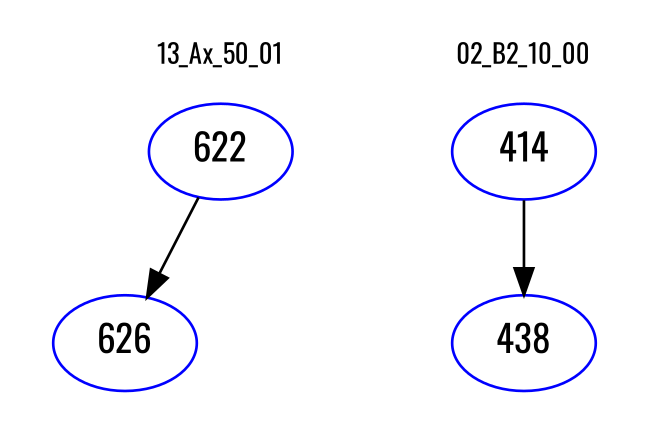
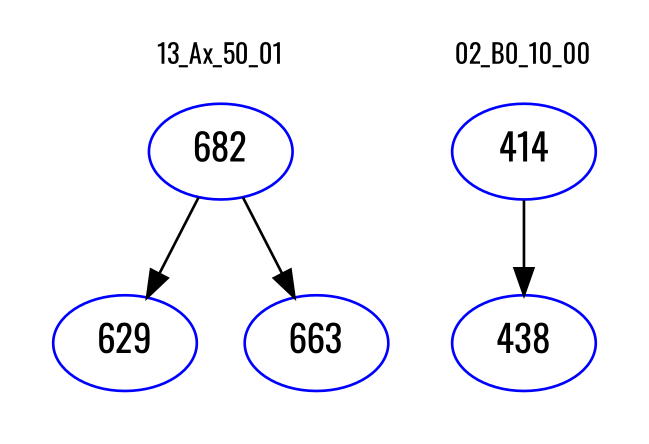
cluster "02_B2_10_00": label "02_B2_10_00" -> "02_B0_10_00"
node "622": label "622" -> "682"
node "626": label "626" -> "629"
node "663": added
